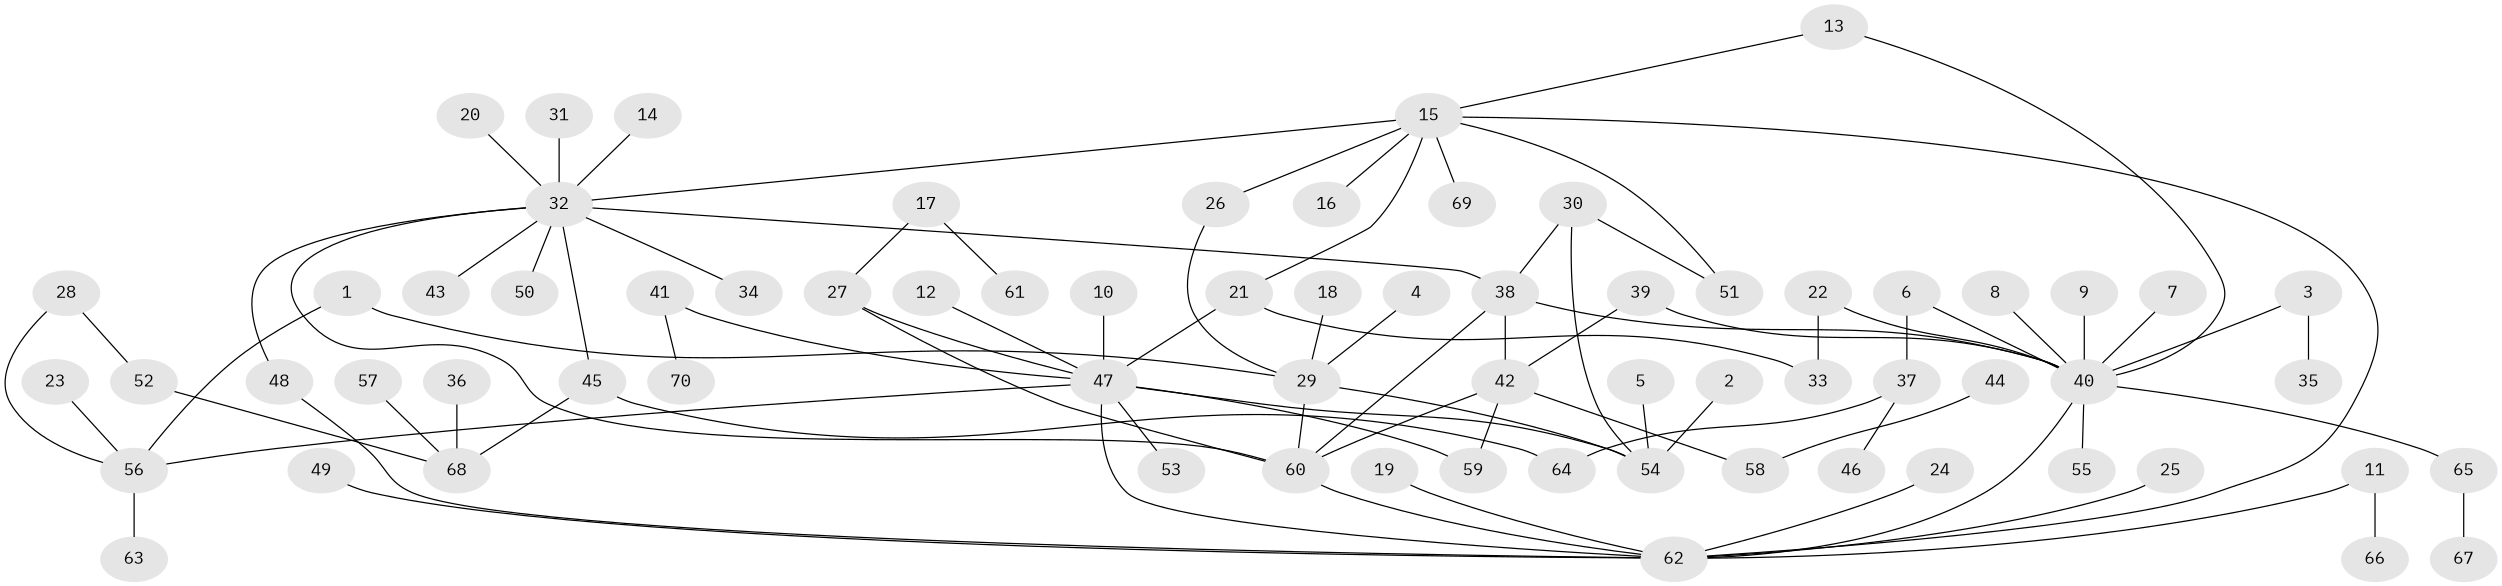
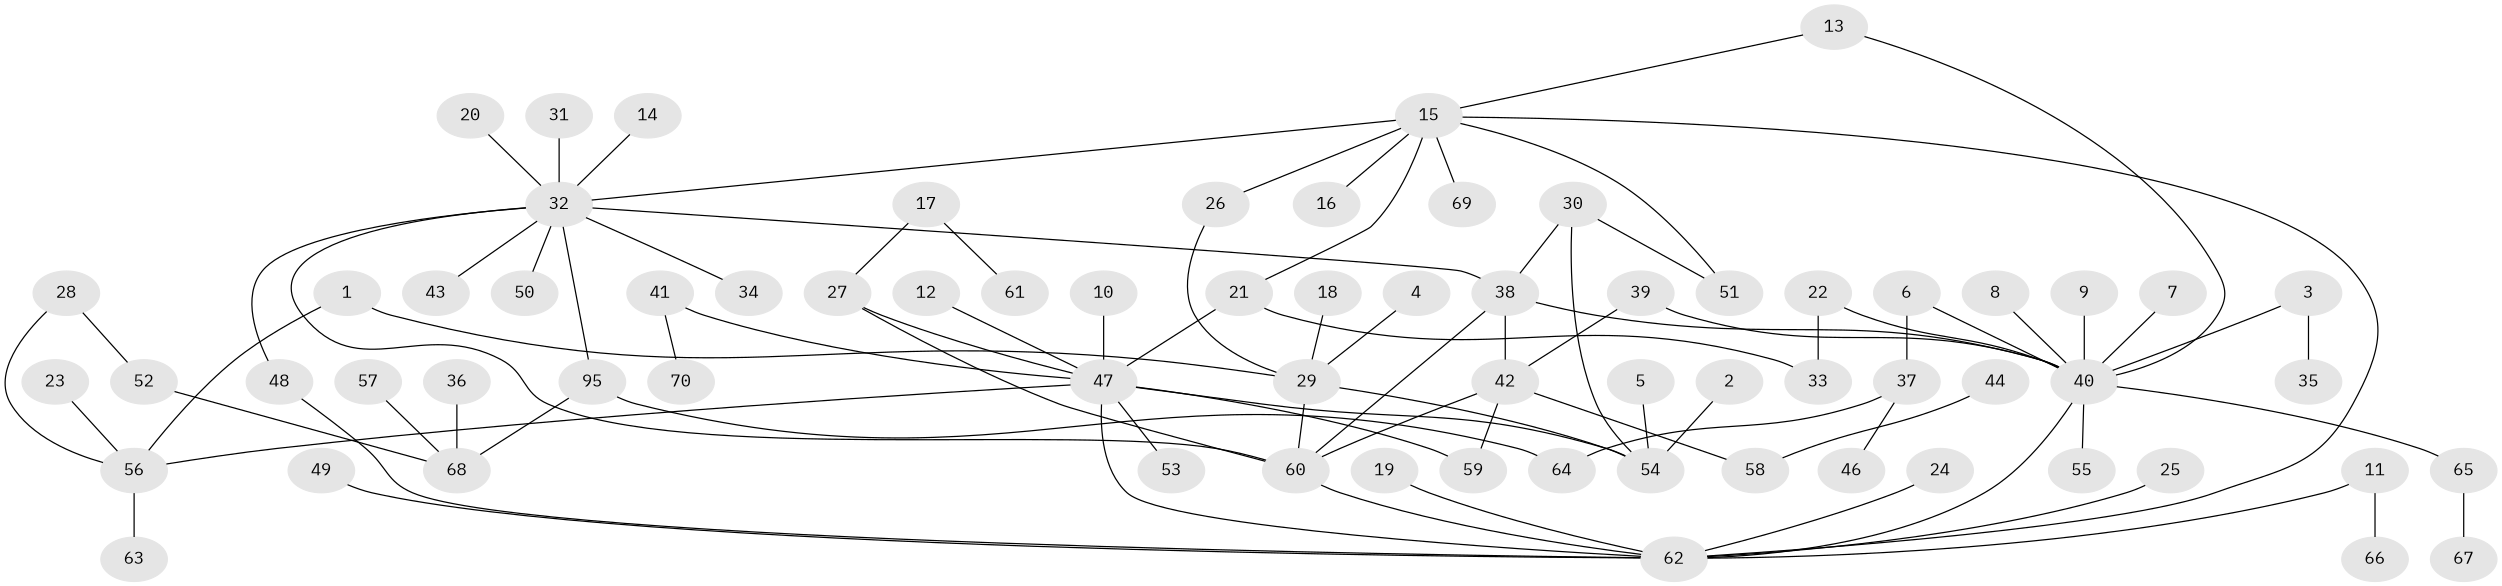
node "45": label "45" -> "95"
